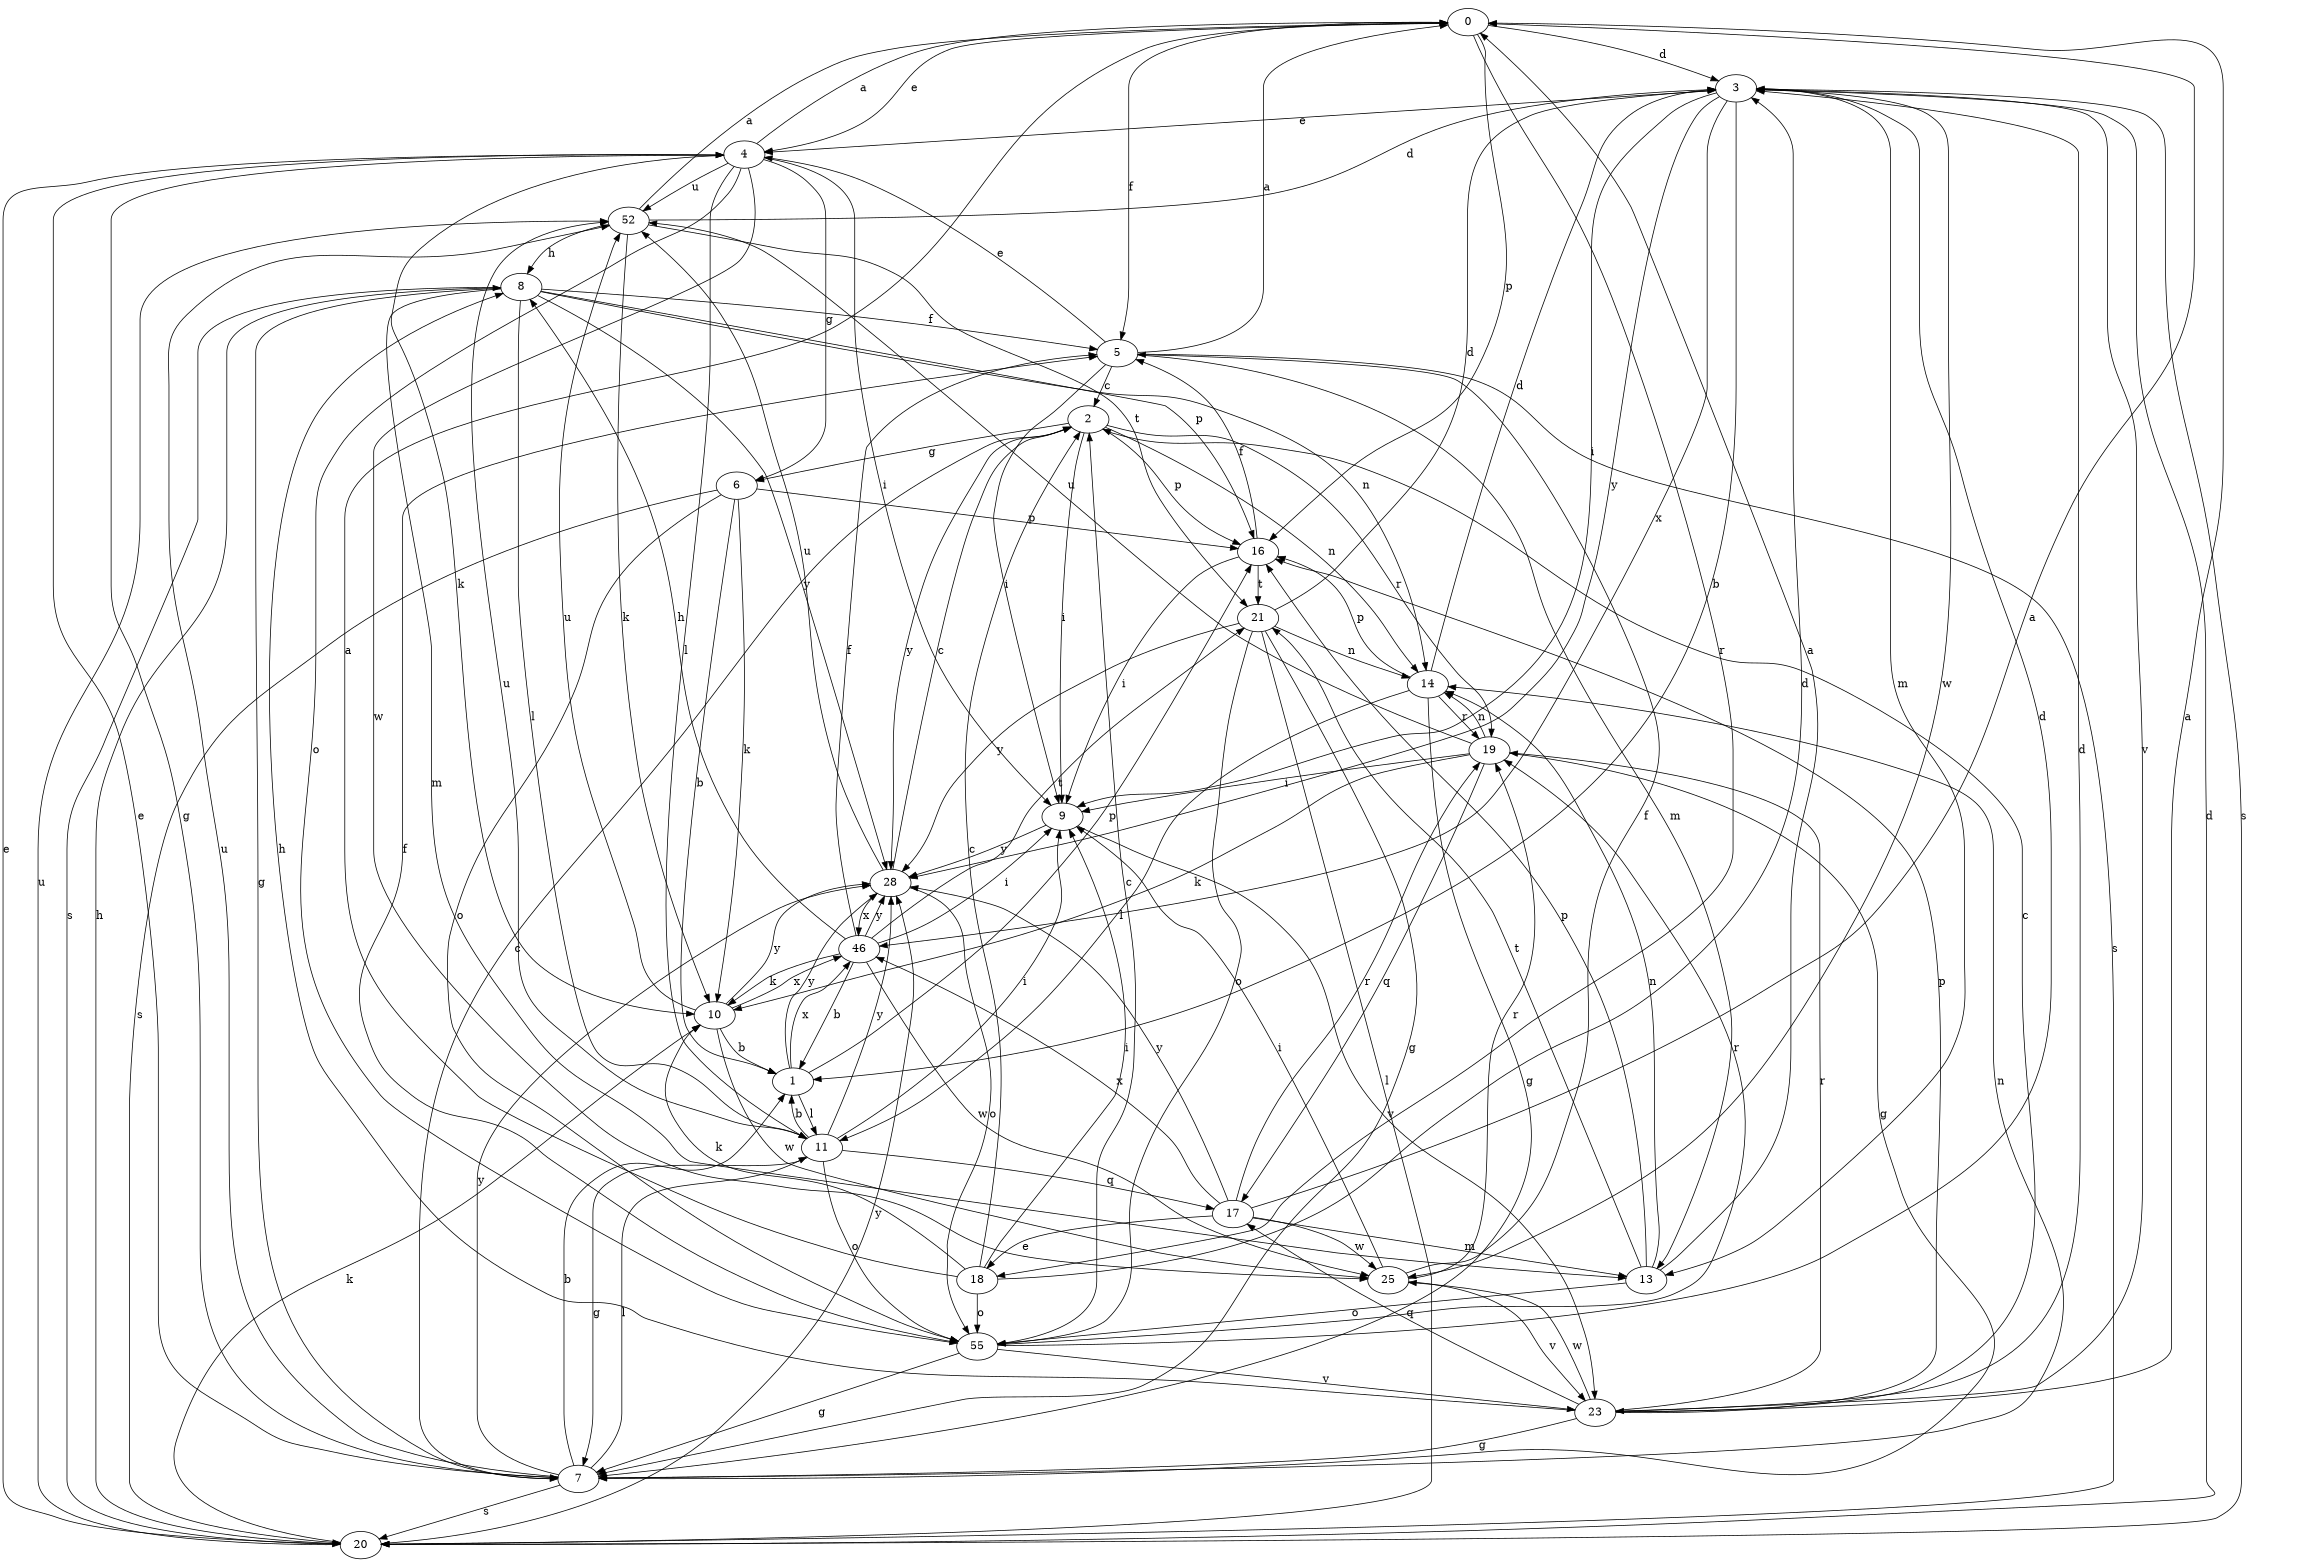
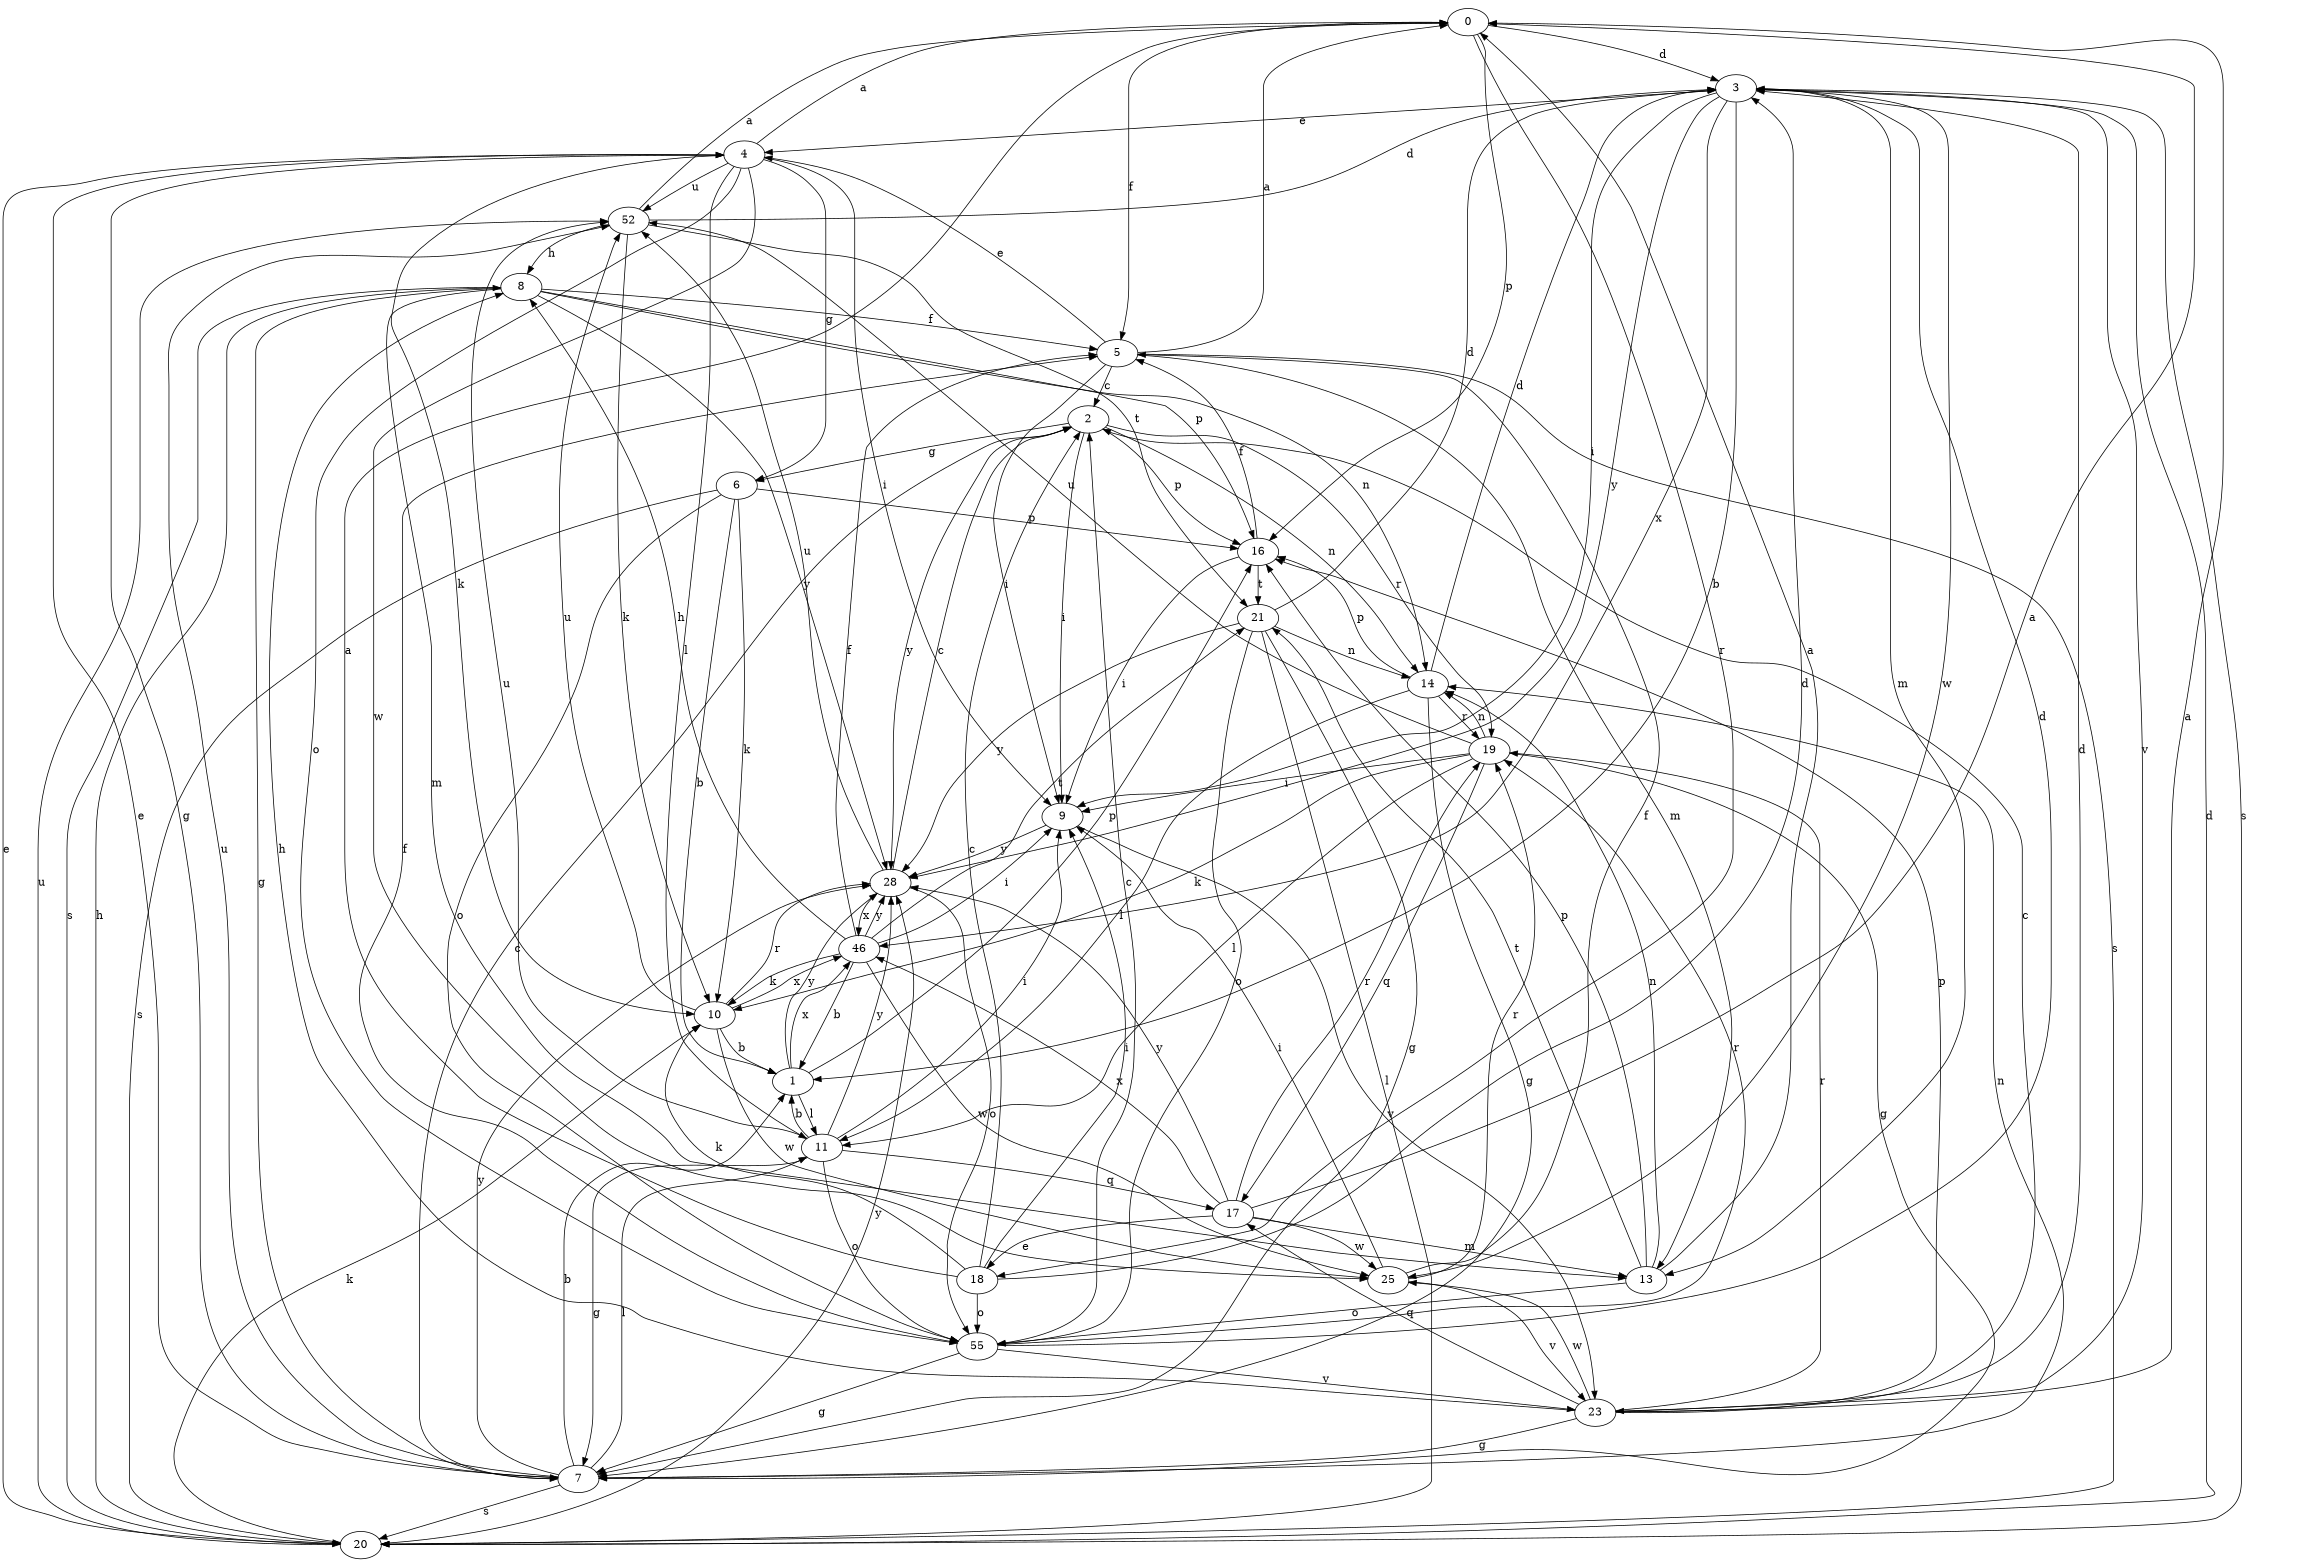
edge "0" -> "4": removed, label "e"
edge "8" -> "11": now "19" -> "11"
edge "10" -> "28": label "y" -> "r"
